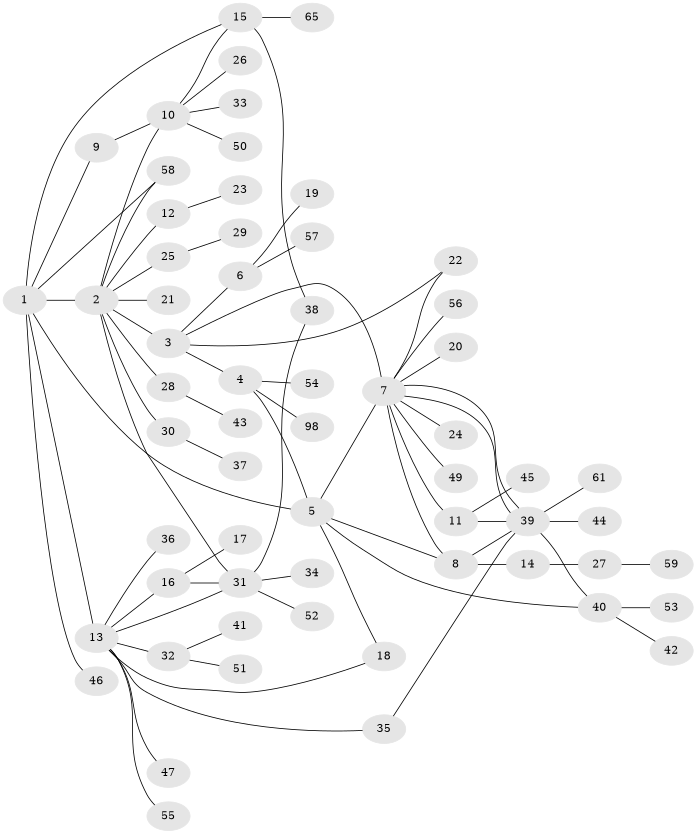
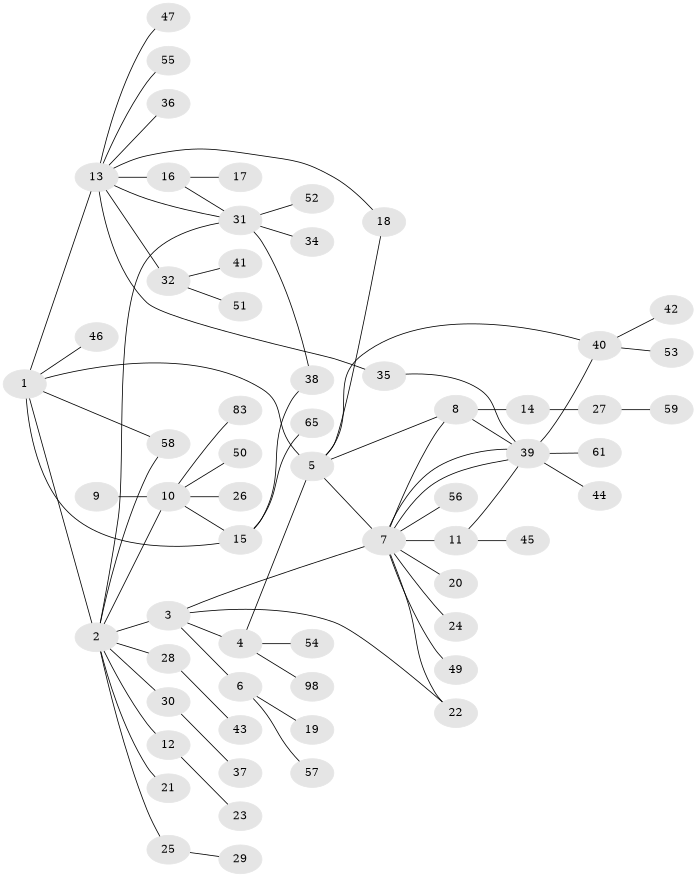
node "33": label "33" -> "83"
edge "9" -- "1": removed
